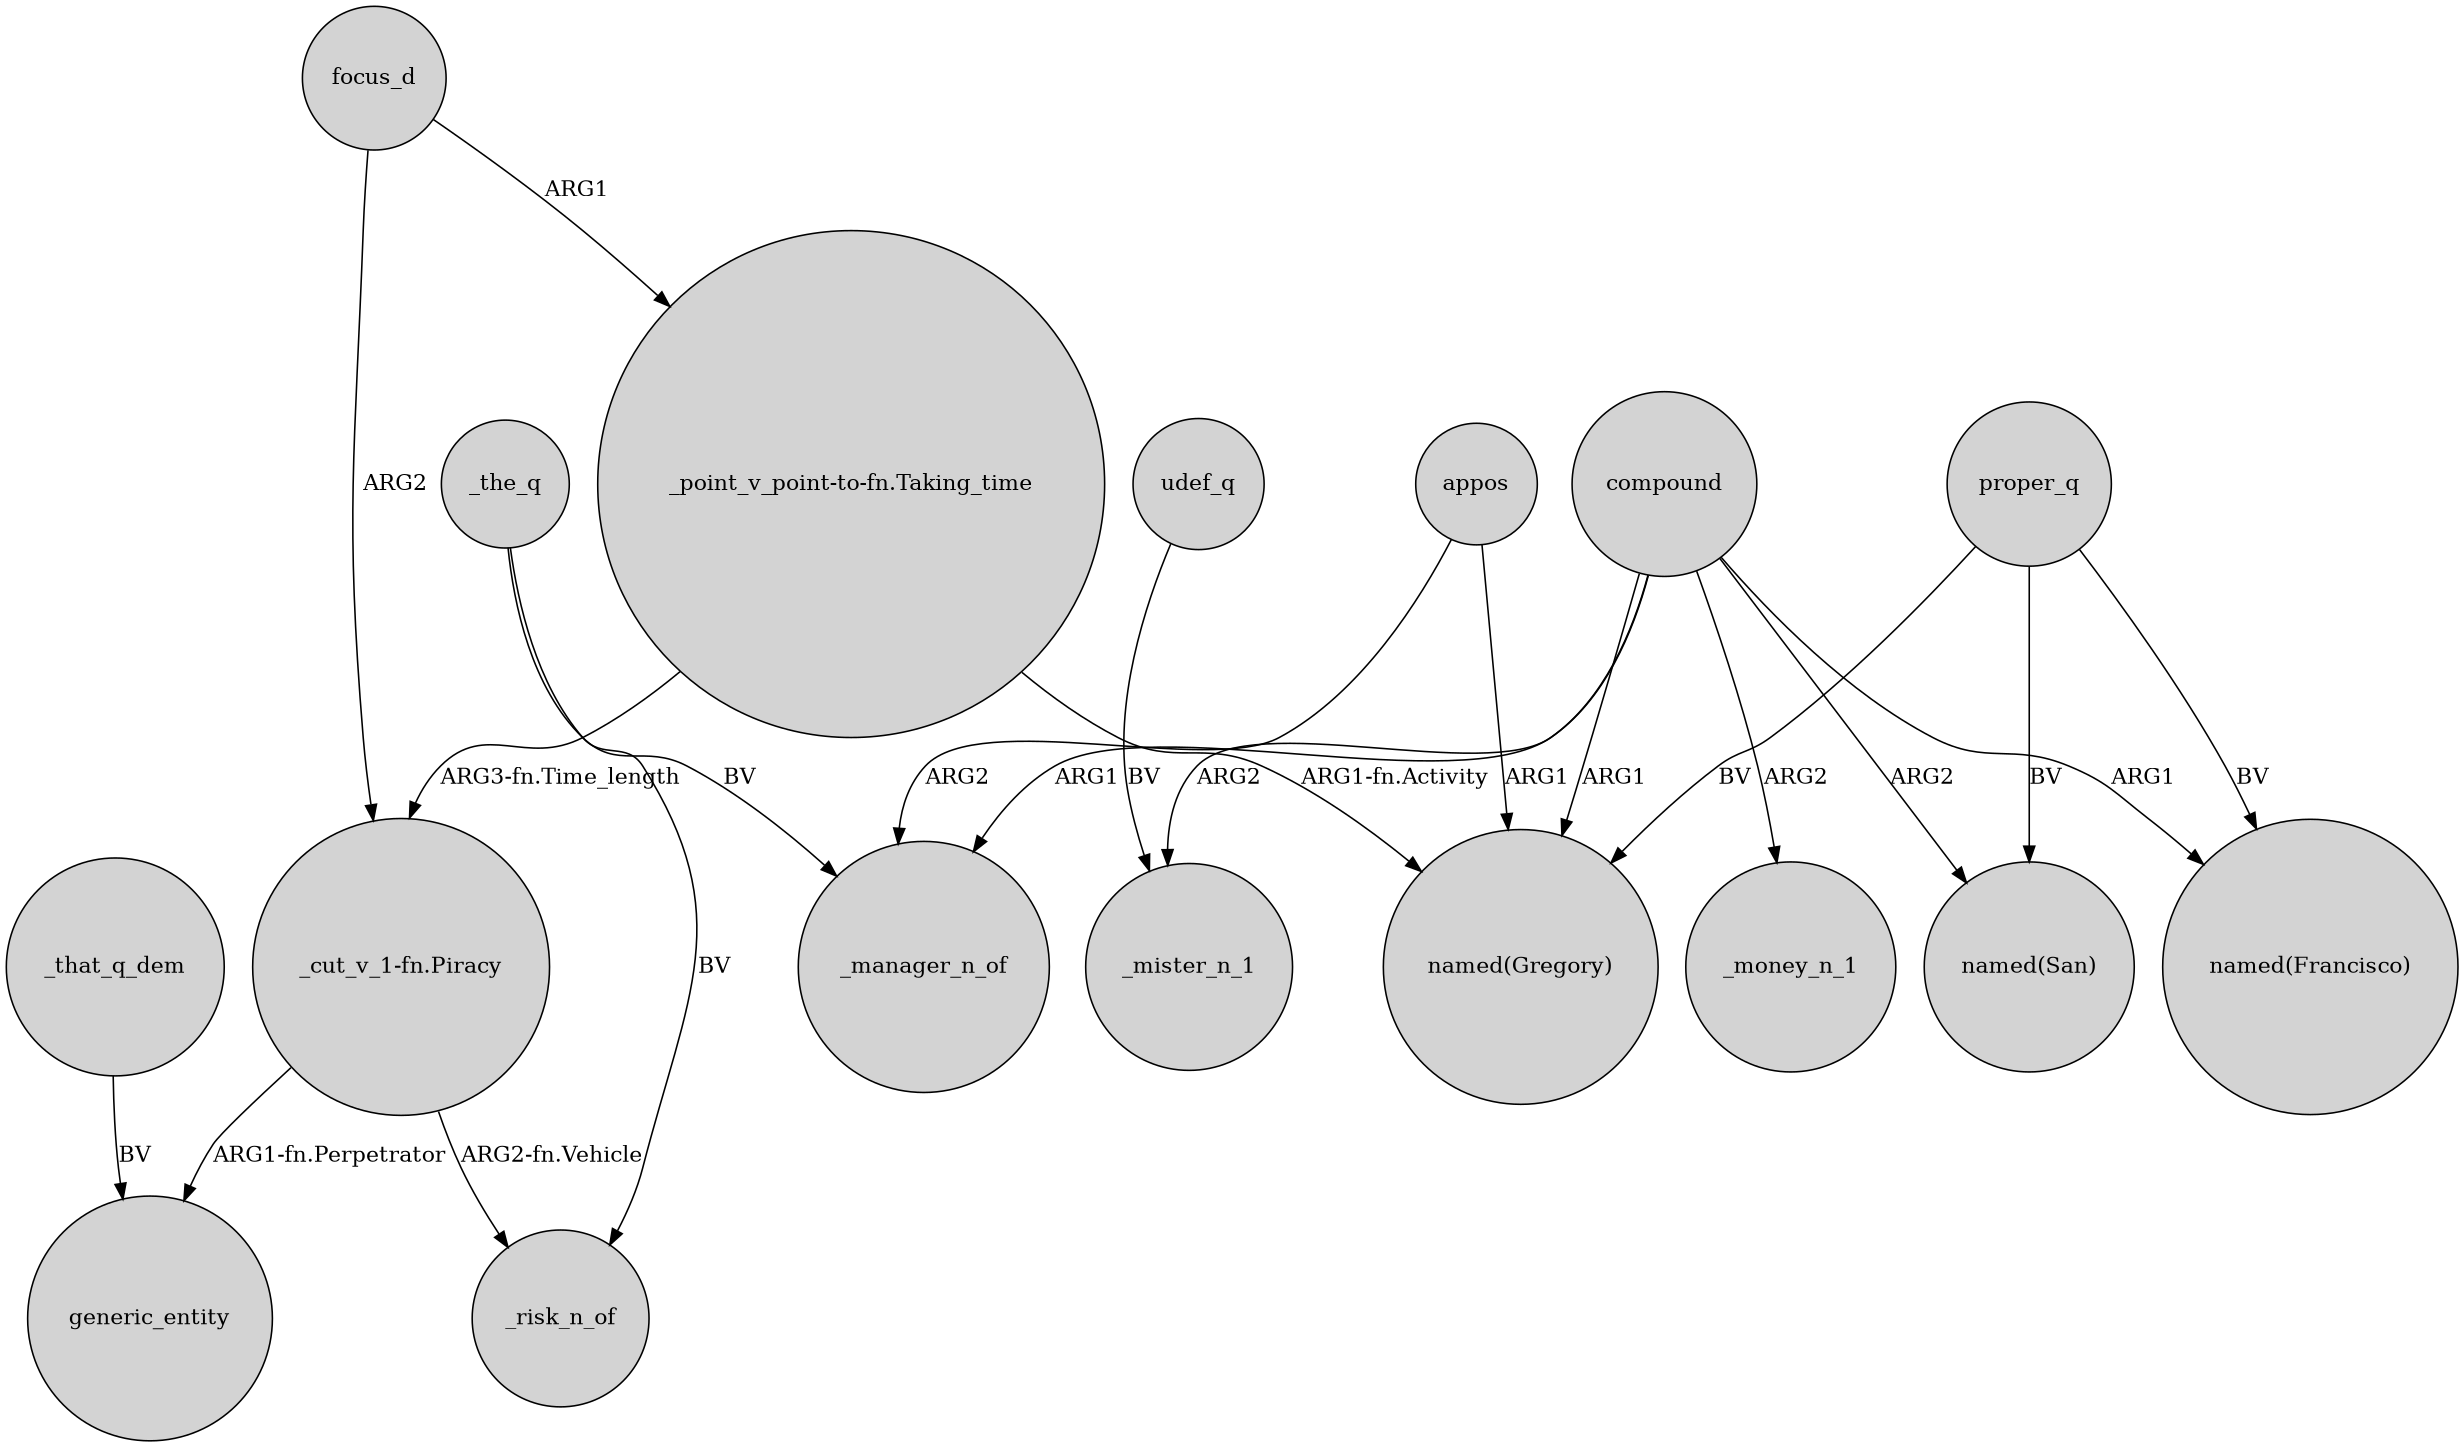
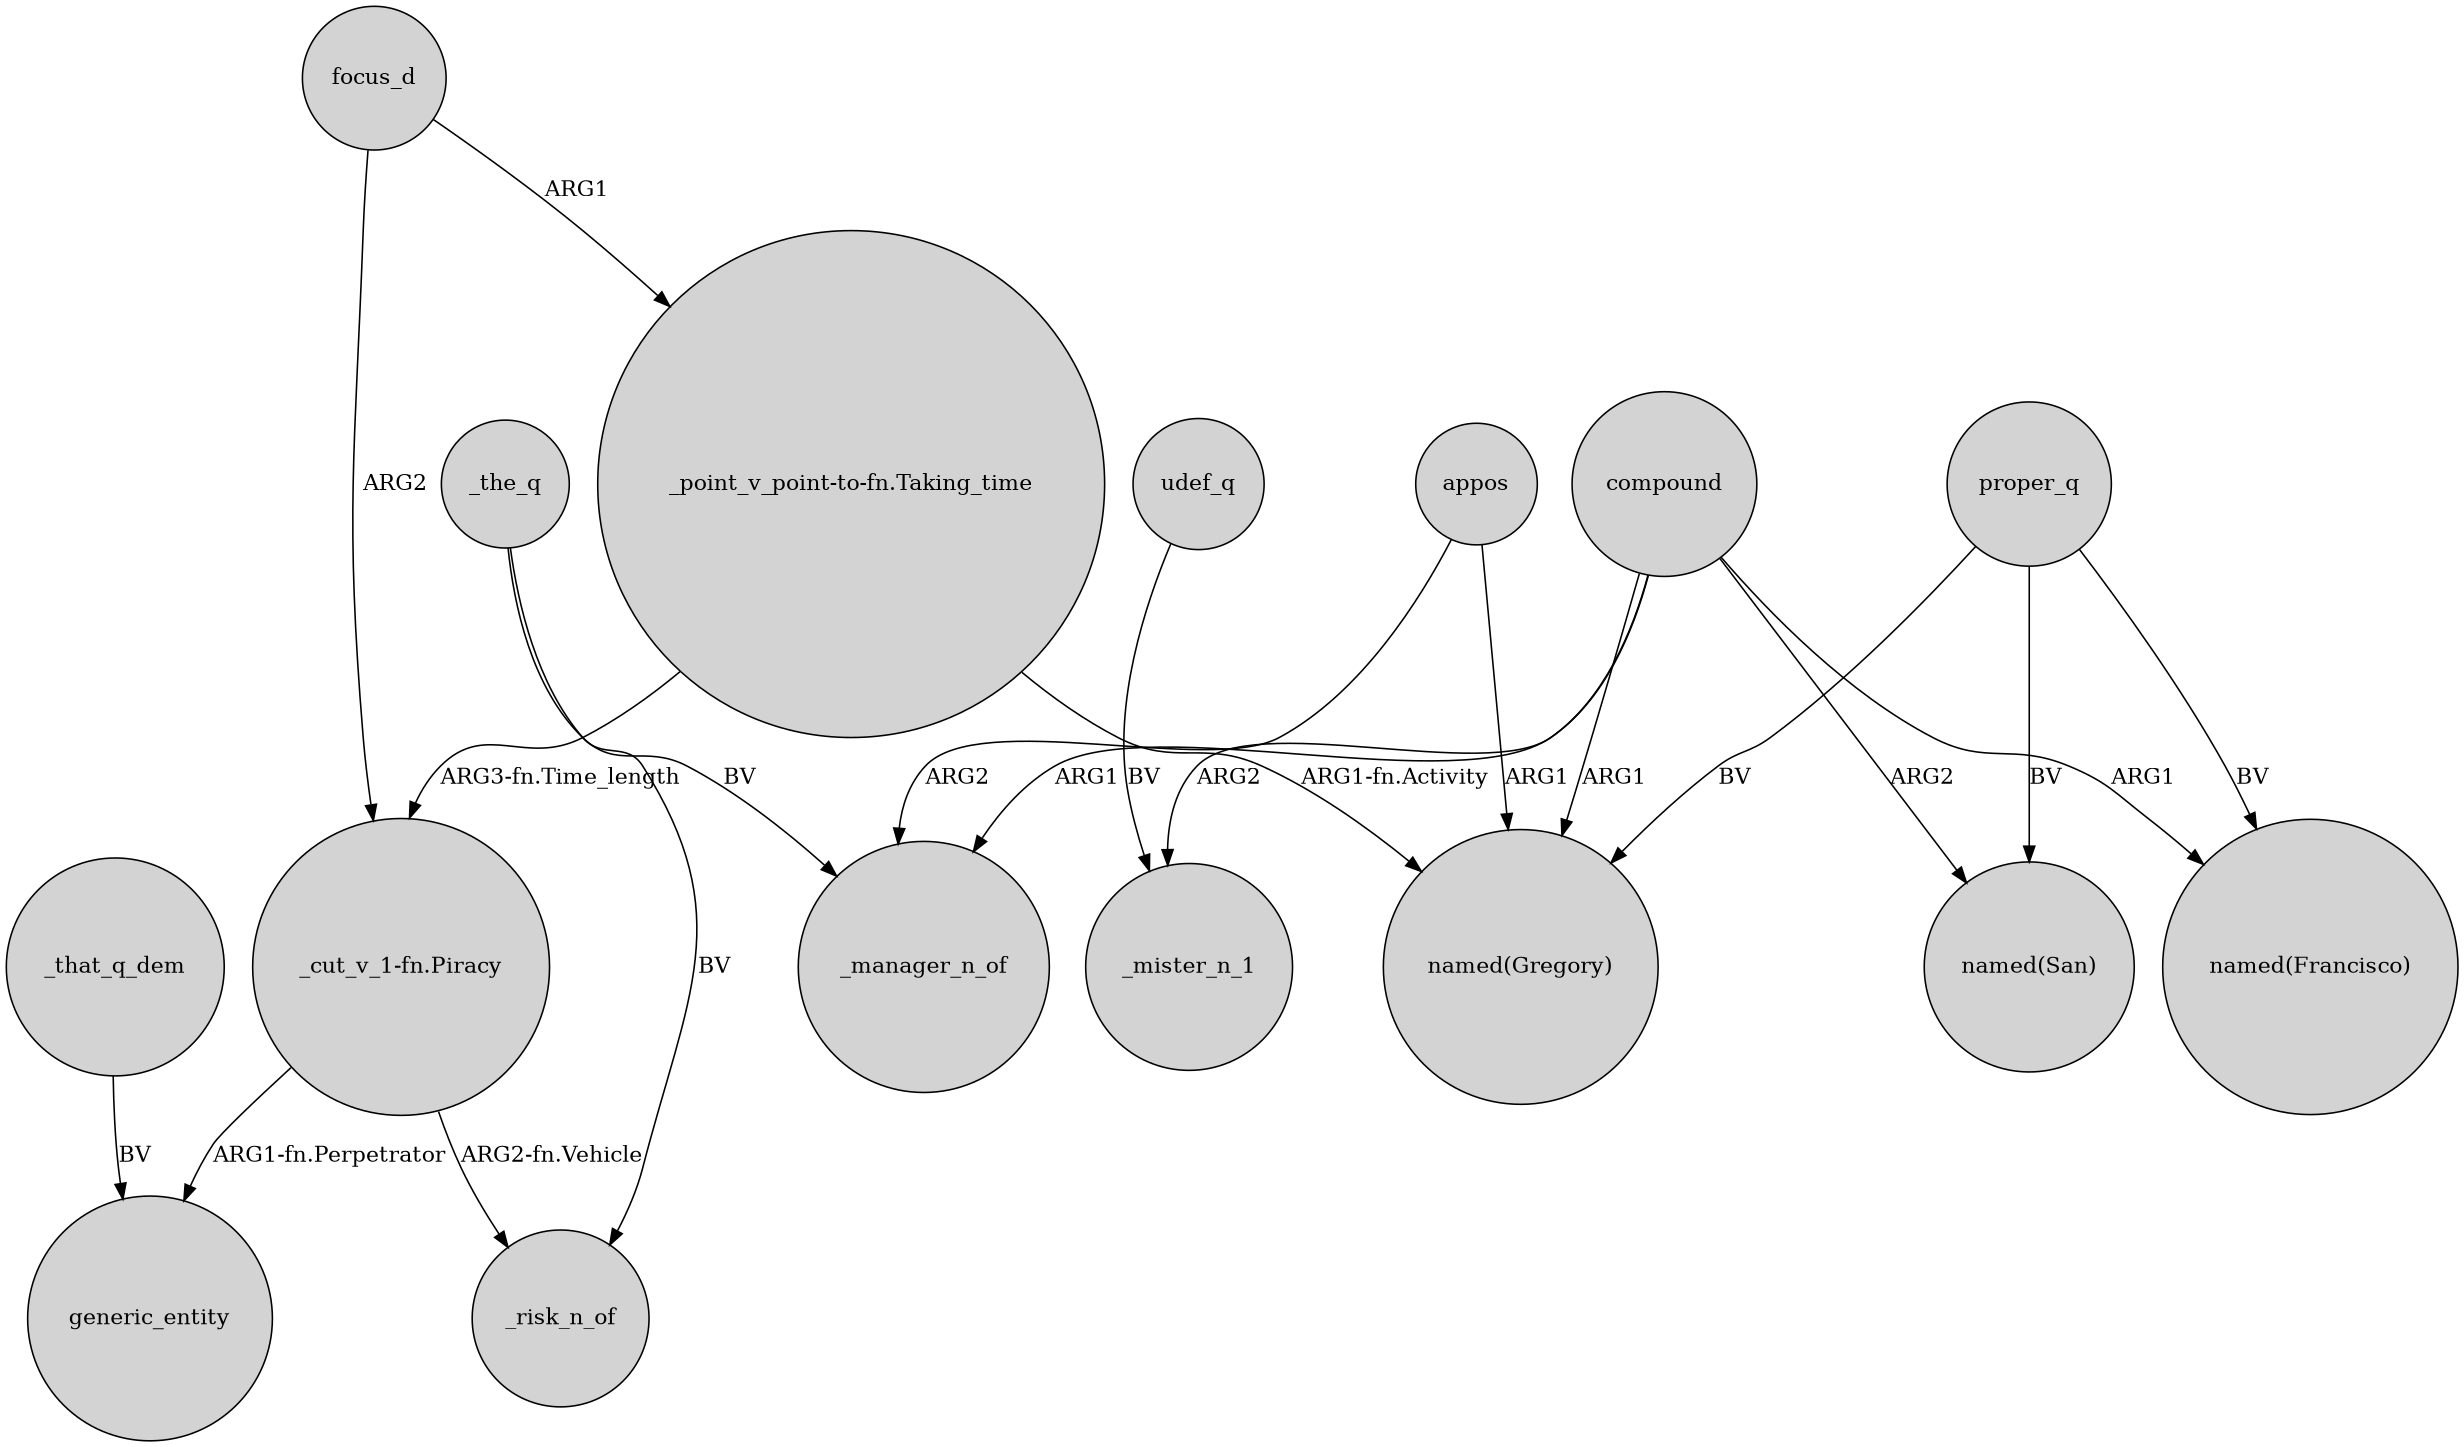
node "_money_n_1": removed
